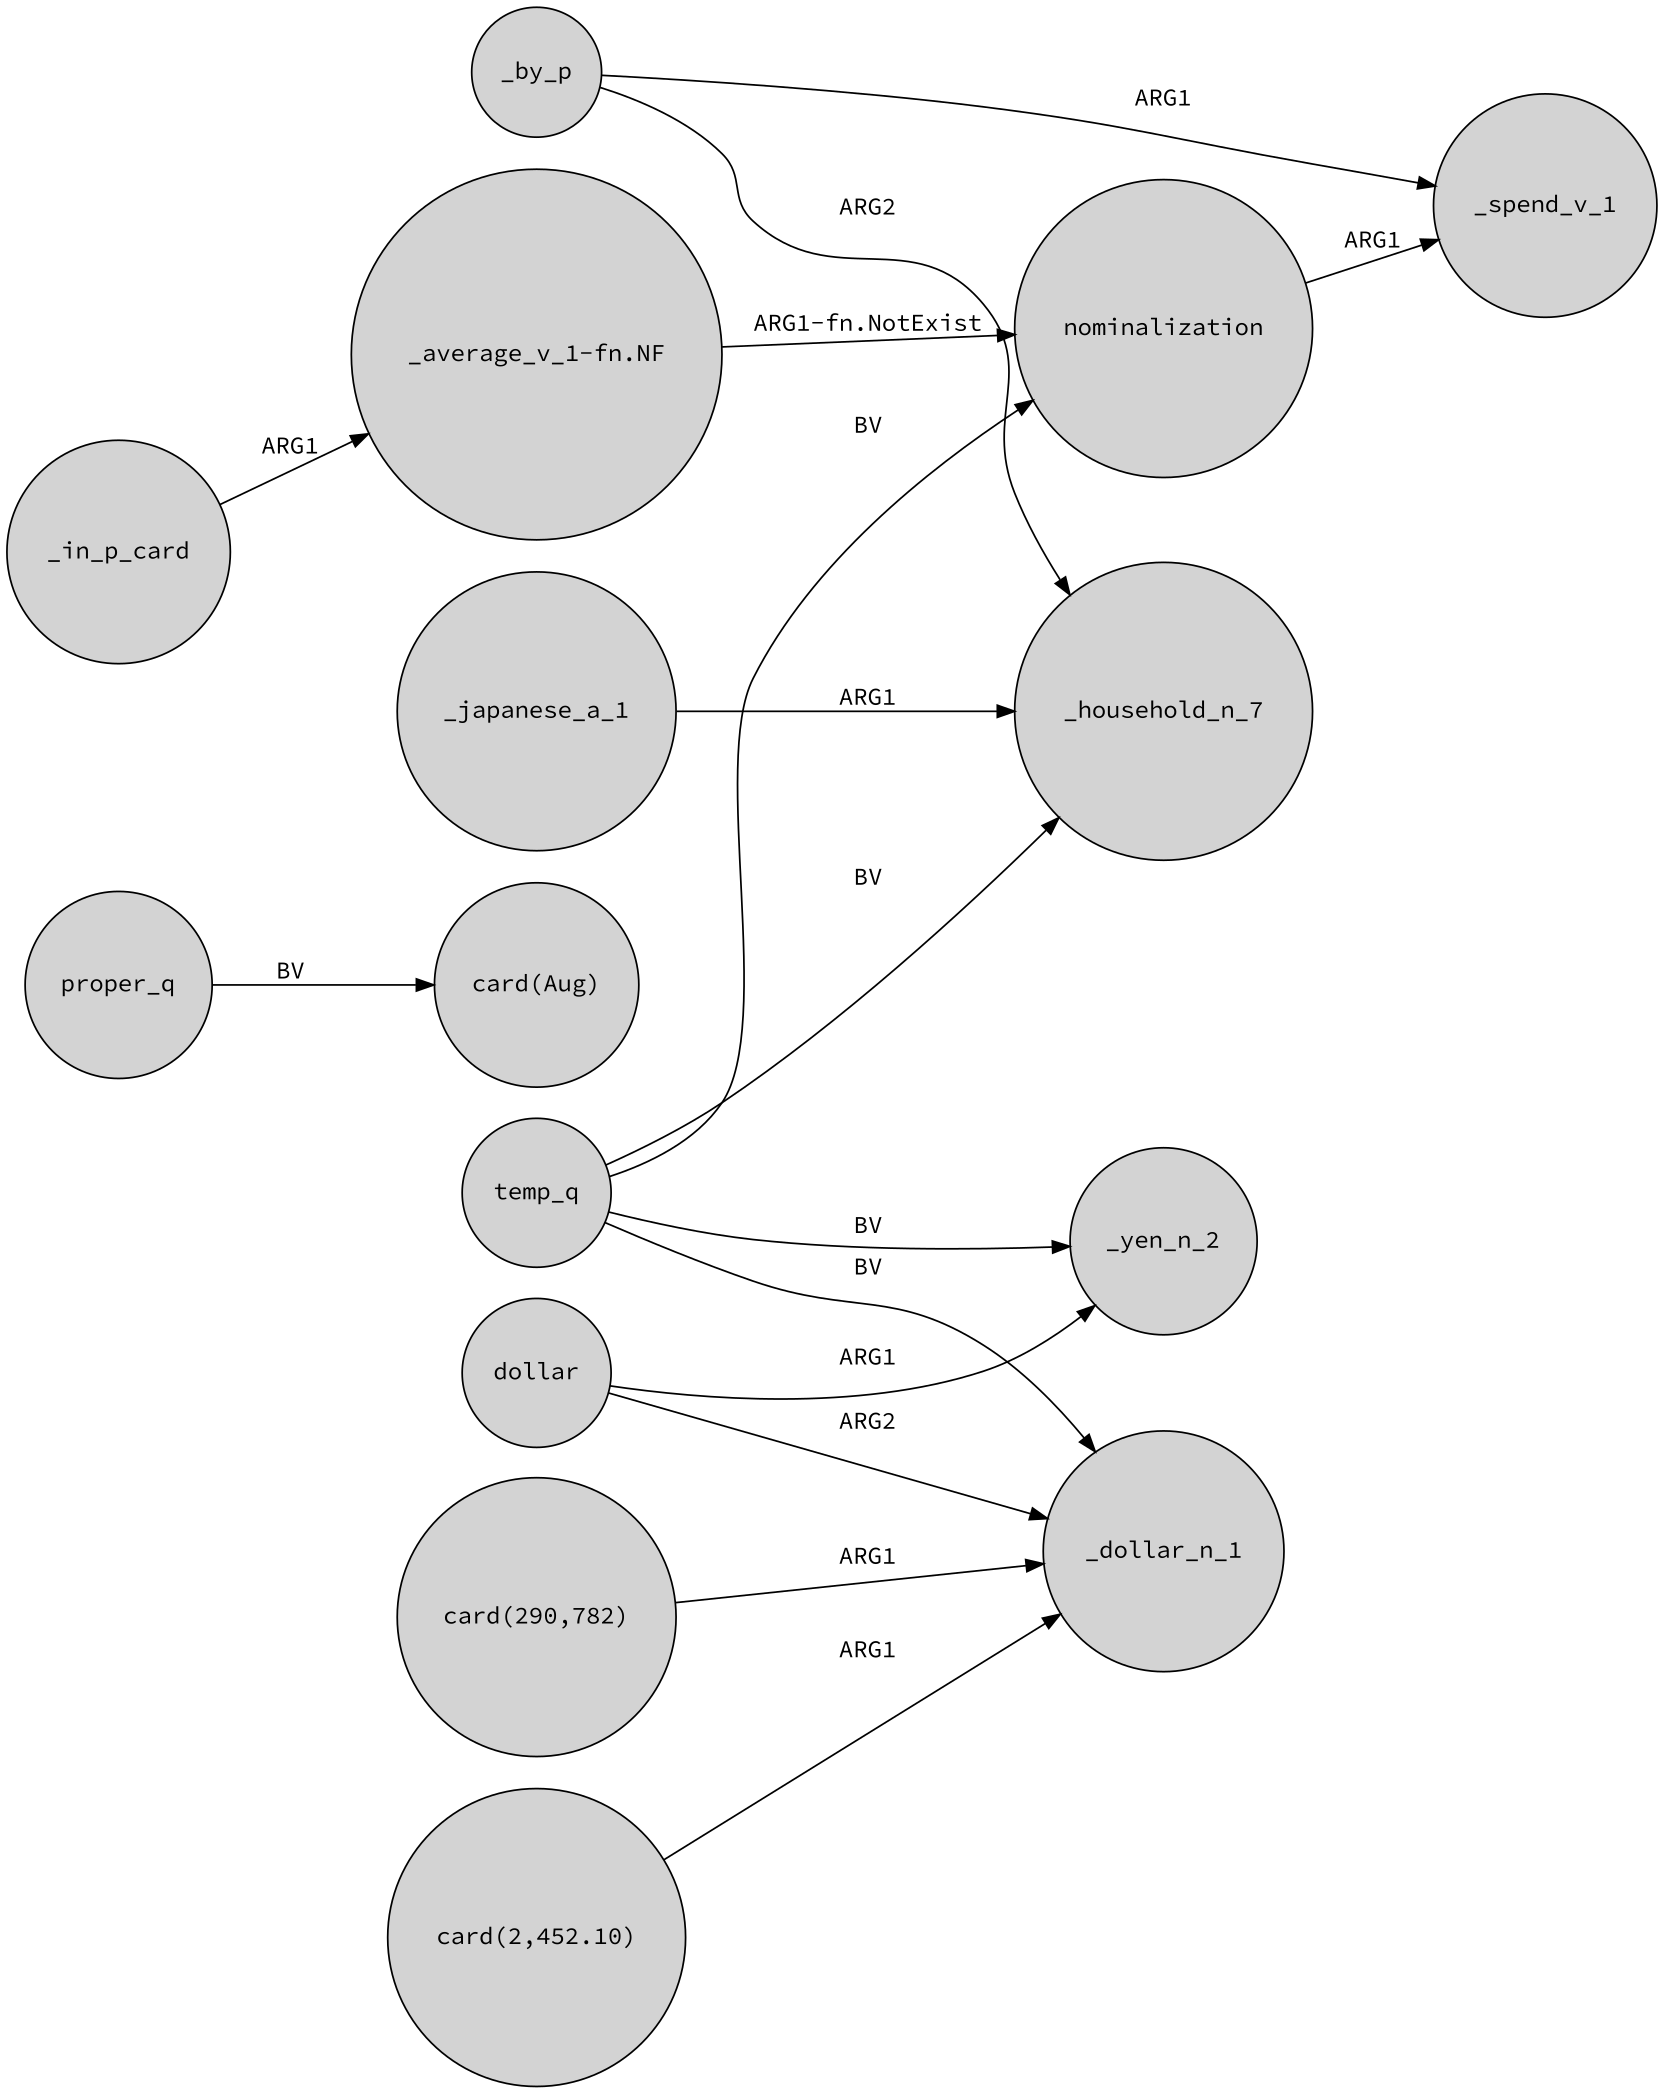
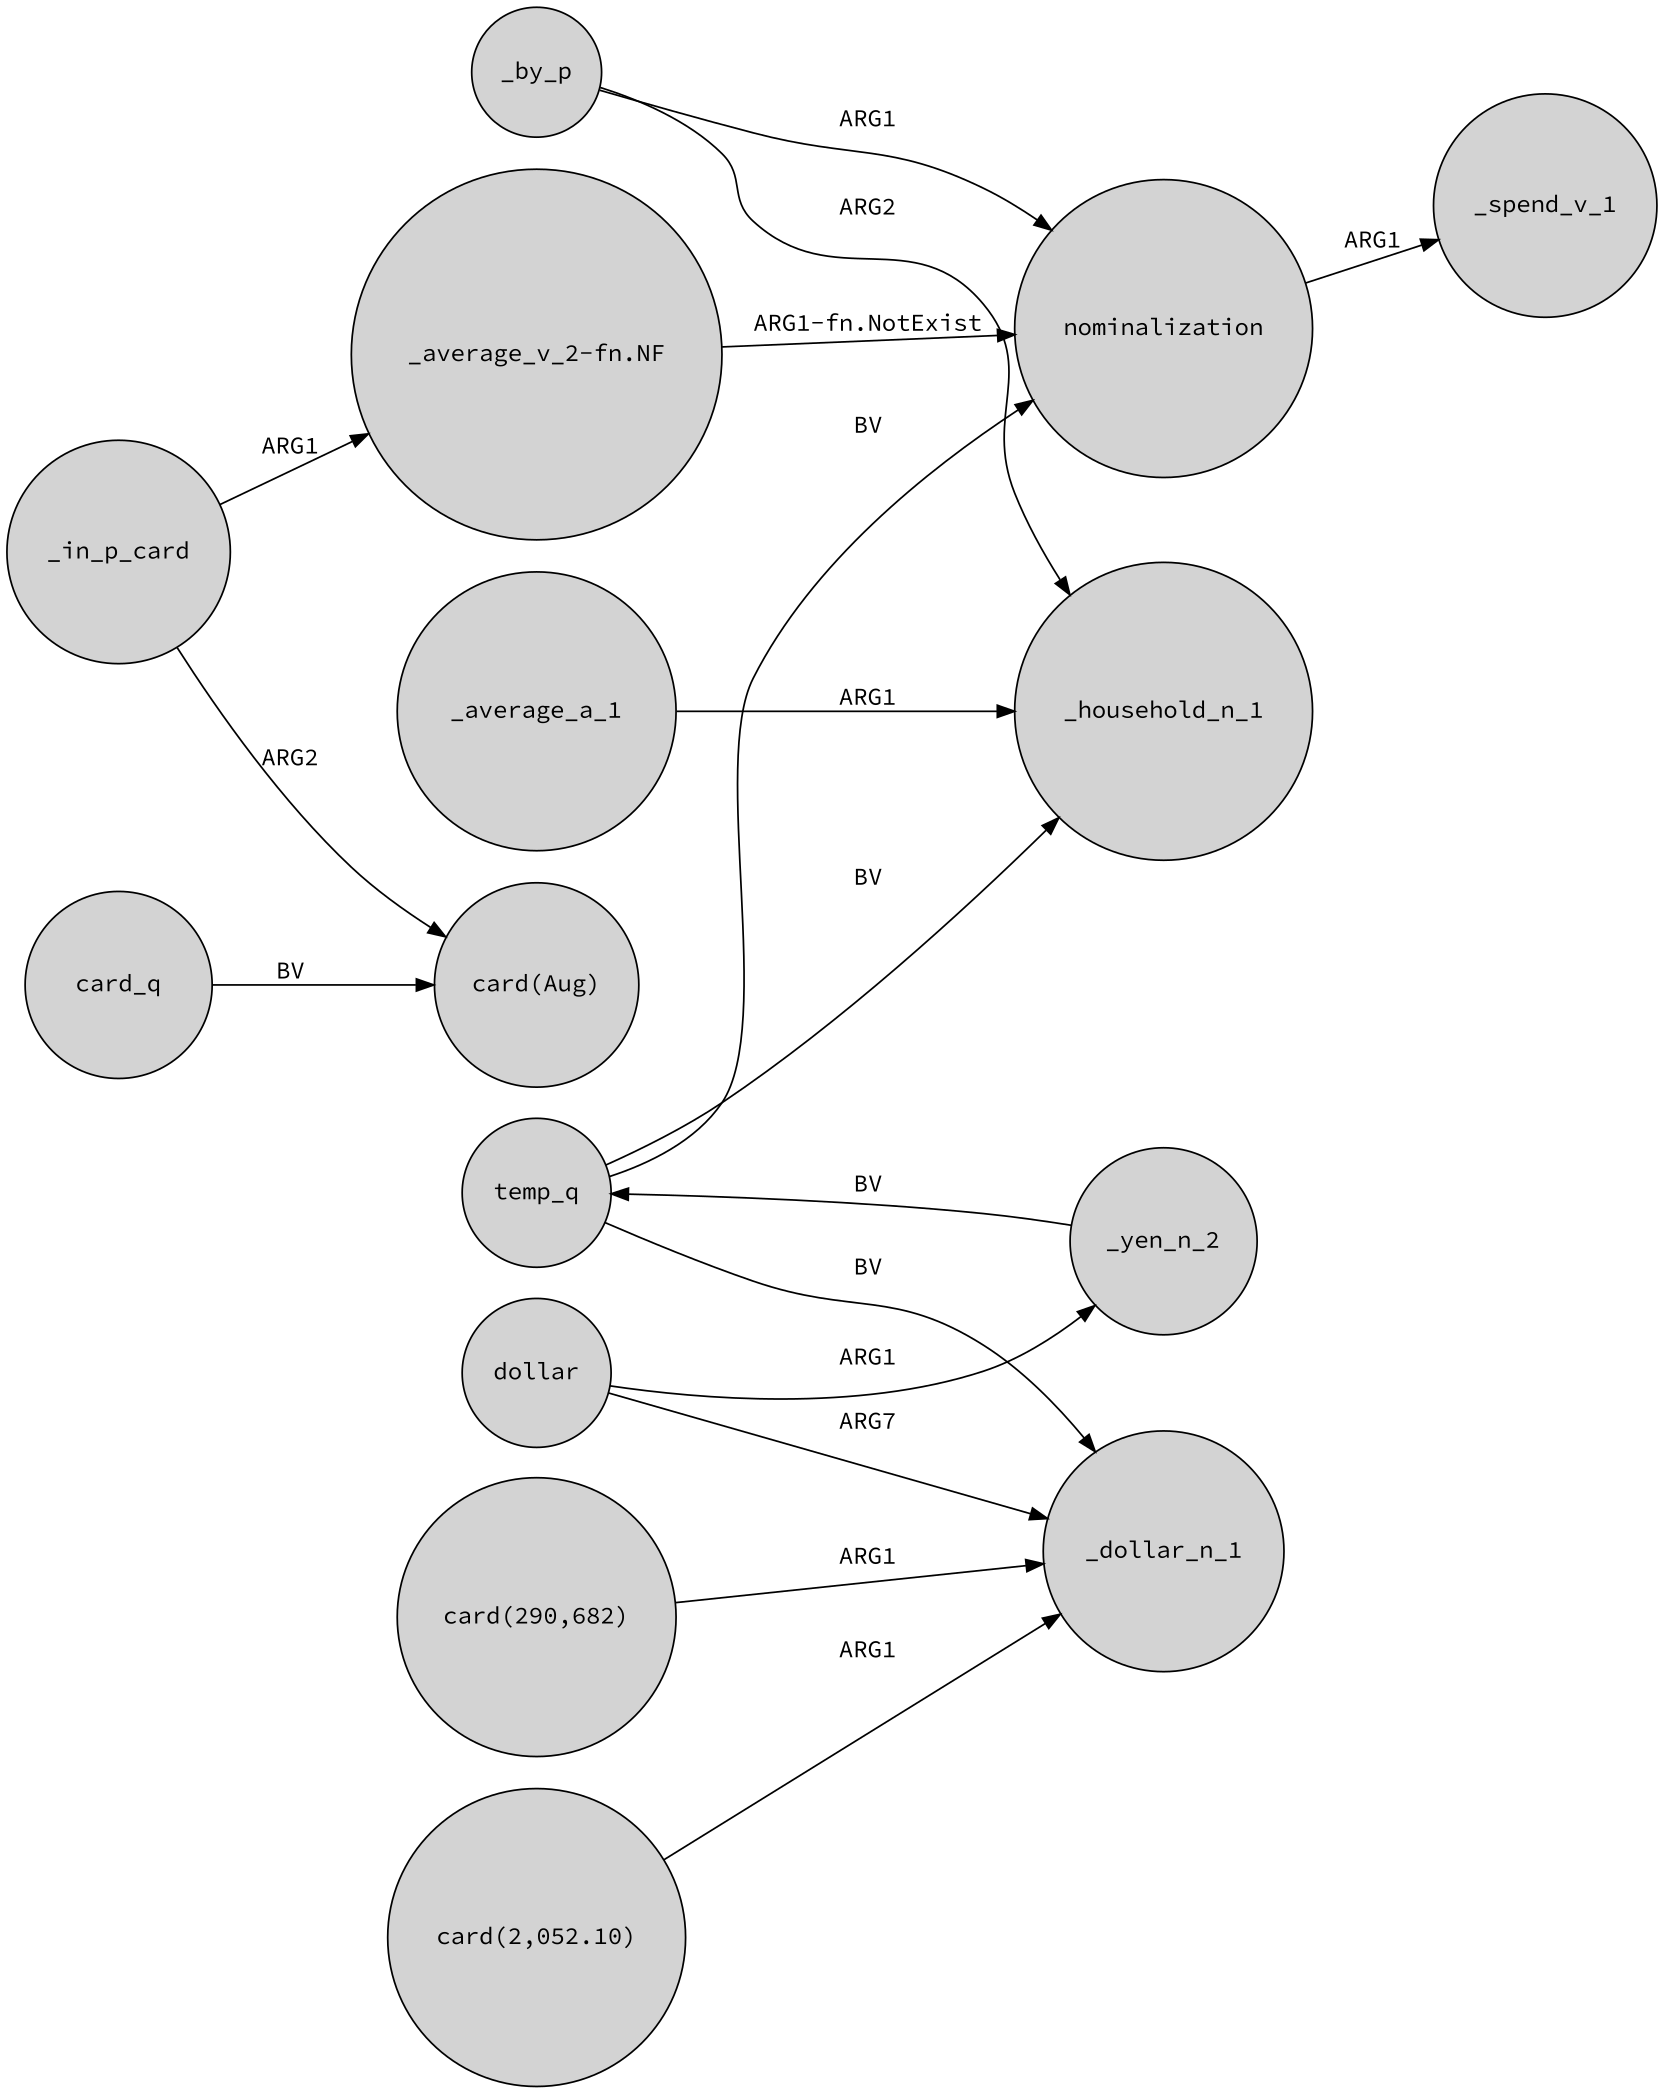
edge "_by_p" -> "_spend_v_1": now "_by_p" -> "nominalization"
node "_average_v_1-fn.NF": label "_average_v_1-fn.NF" -> "_average_v_2-fn.NF"
node "_japanese_a_1": label "_japanese_a_1" -> "_average_a_1"
node "_household_n_7": label "_household_n_7" -> "_household_n_1"
edge "_in_p_card" -> "card(Aug)": added, label "ARG2"
node "proper_q": label "proper_q" -> "card_q"
edge "temp_q" -> "_yen_n_2": reversed
edge "dollar" -> "_dollar_n_1": label "ARG2" -> "ARG7"
node "card(290,782)": label "card(290,782)" -> "card(290,682)"
node "card(2,452.10)": label "card(2,452.10)" -> "card(2,052.10)"
